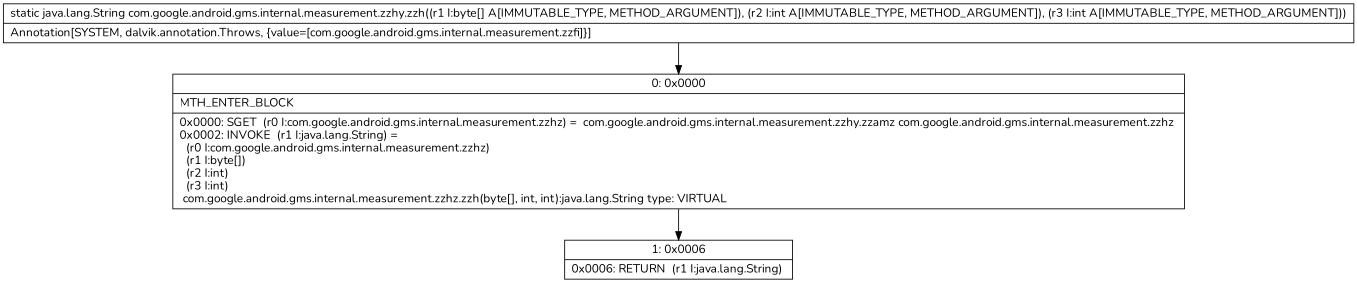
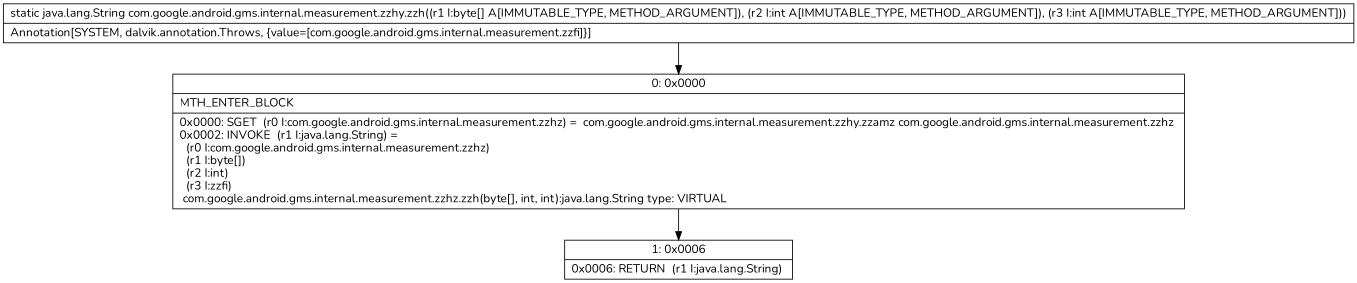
node "0: 0x0000": text "(r3 I:int)" -> "(r3 I:zzfi)"
